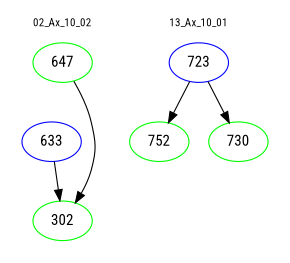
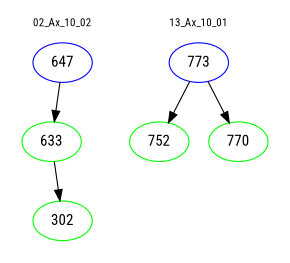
node "647": color green -> blue
node "723": label "723" -> "773"
edge "647" -> "302": now "647" -> "633"
node "633": color blue -> green
node "730": label "730" -> "770"
